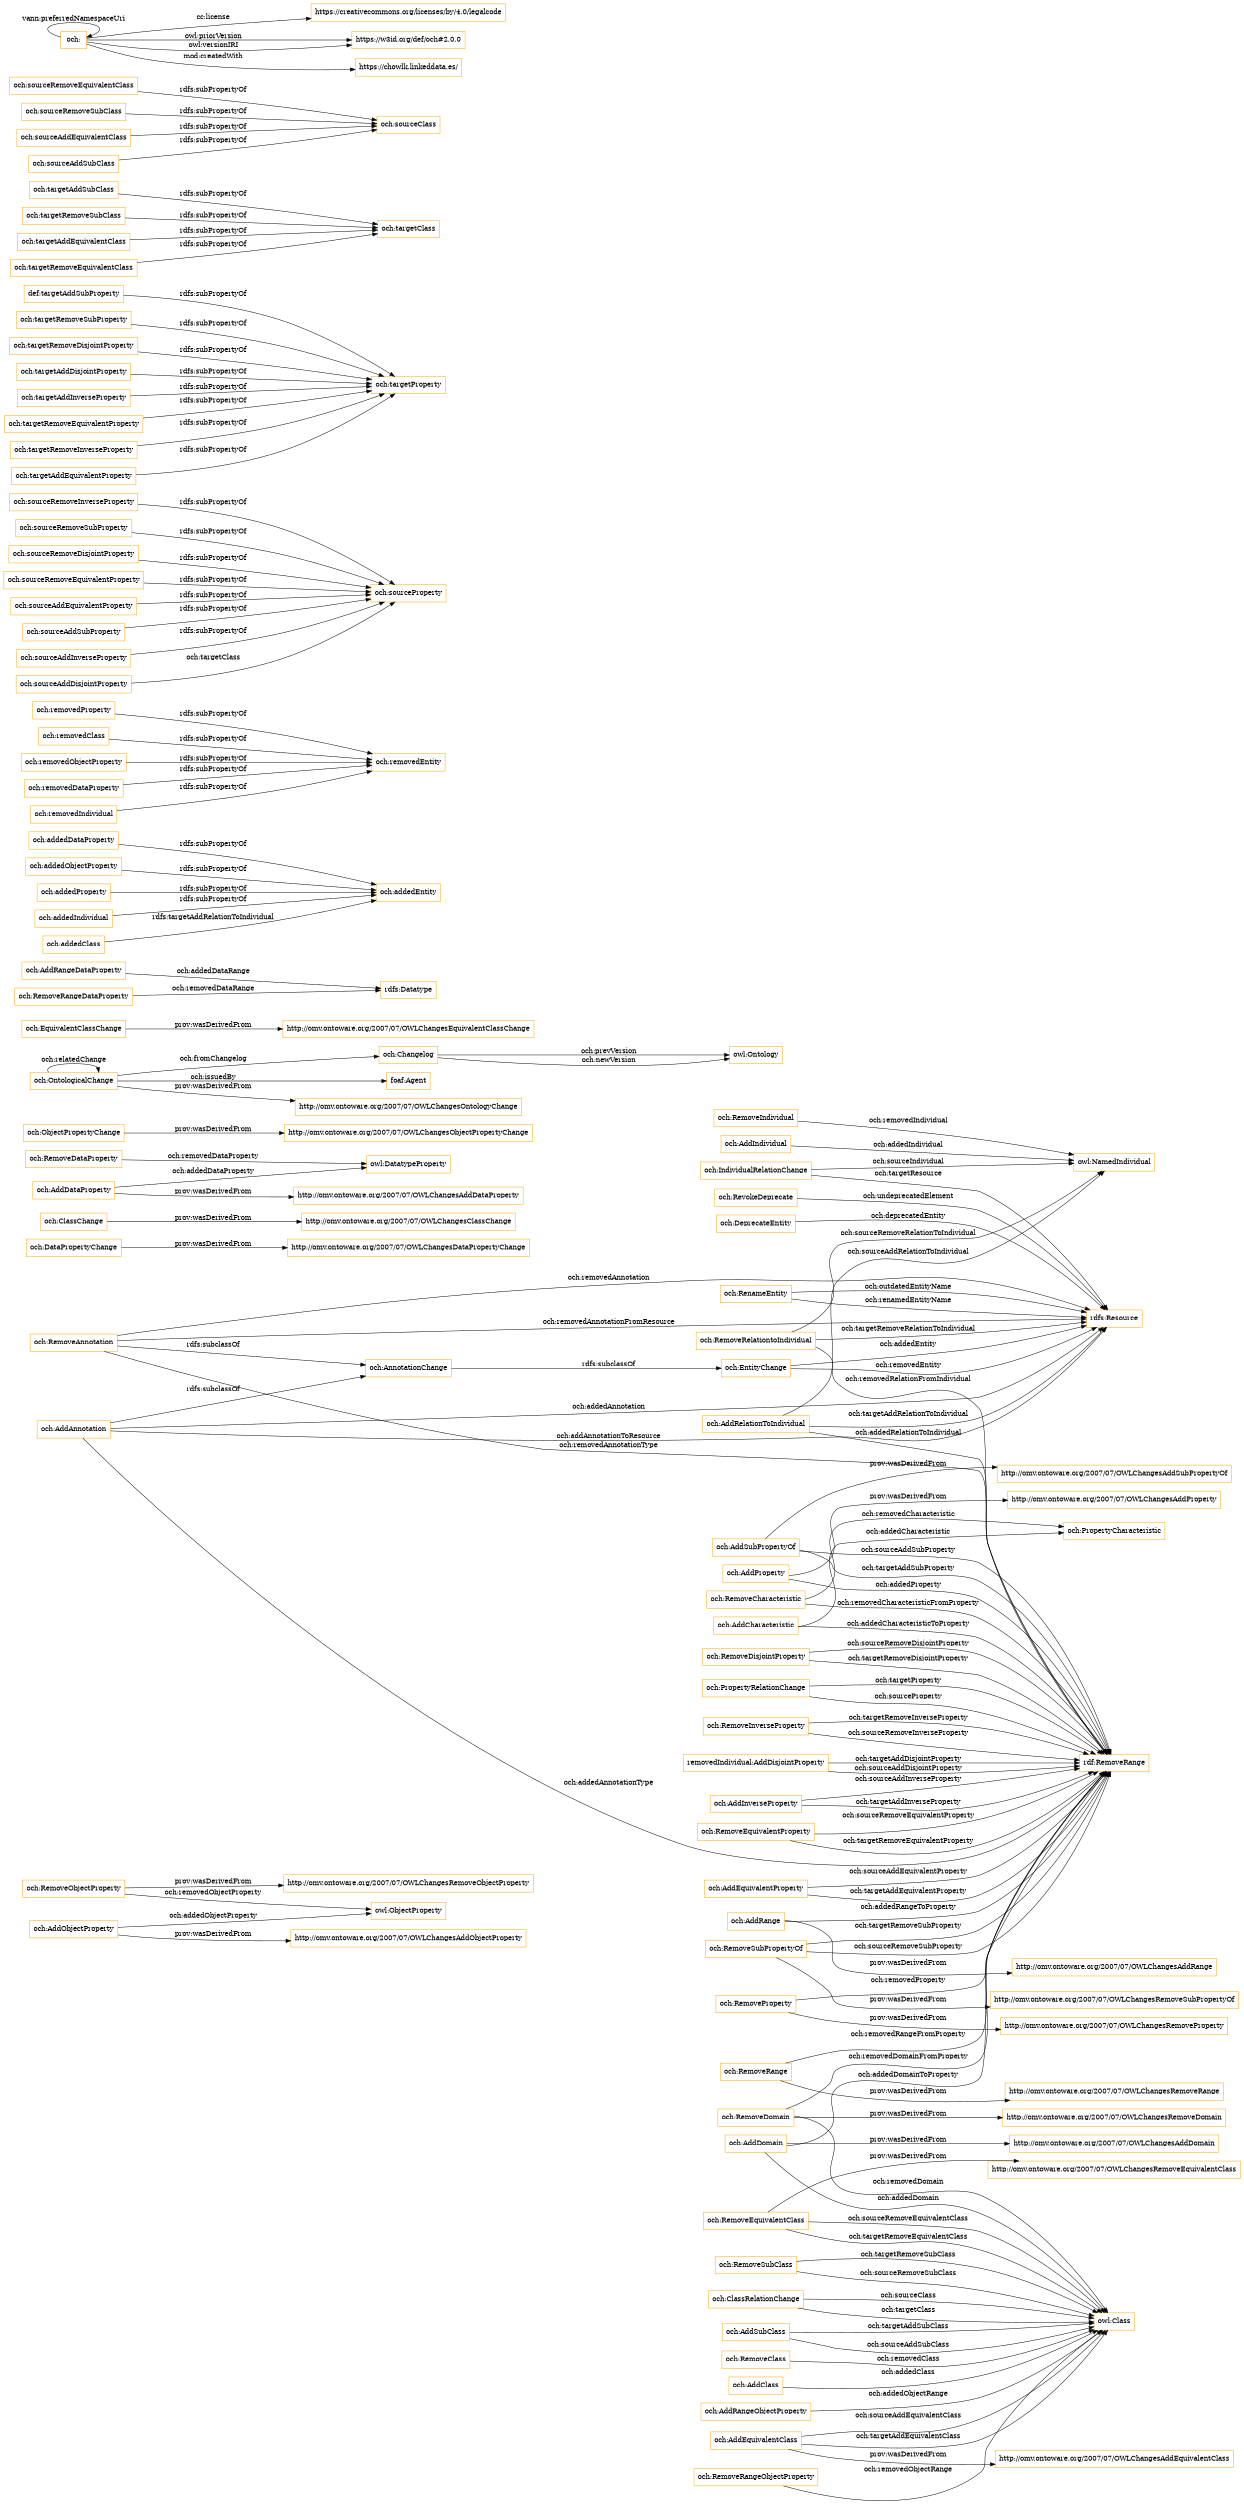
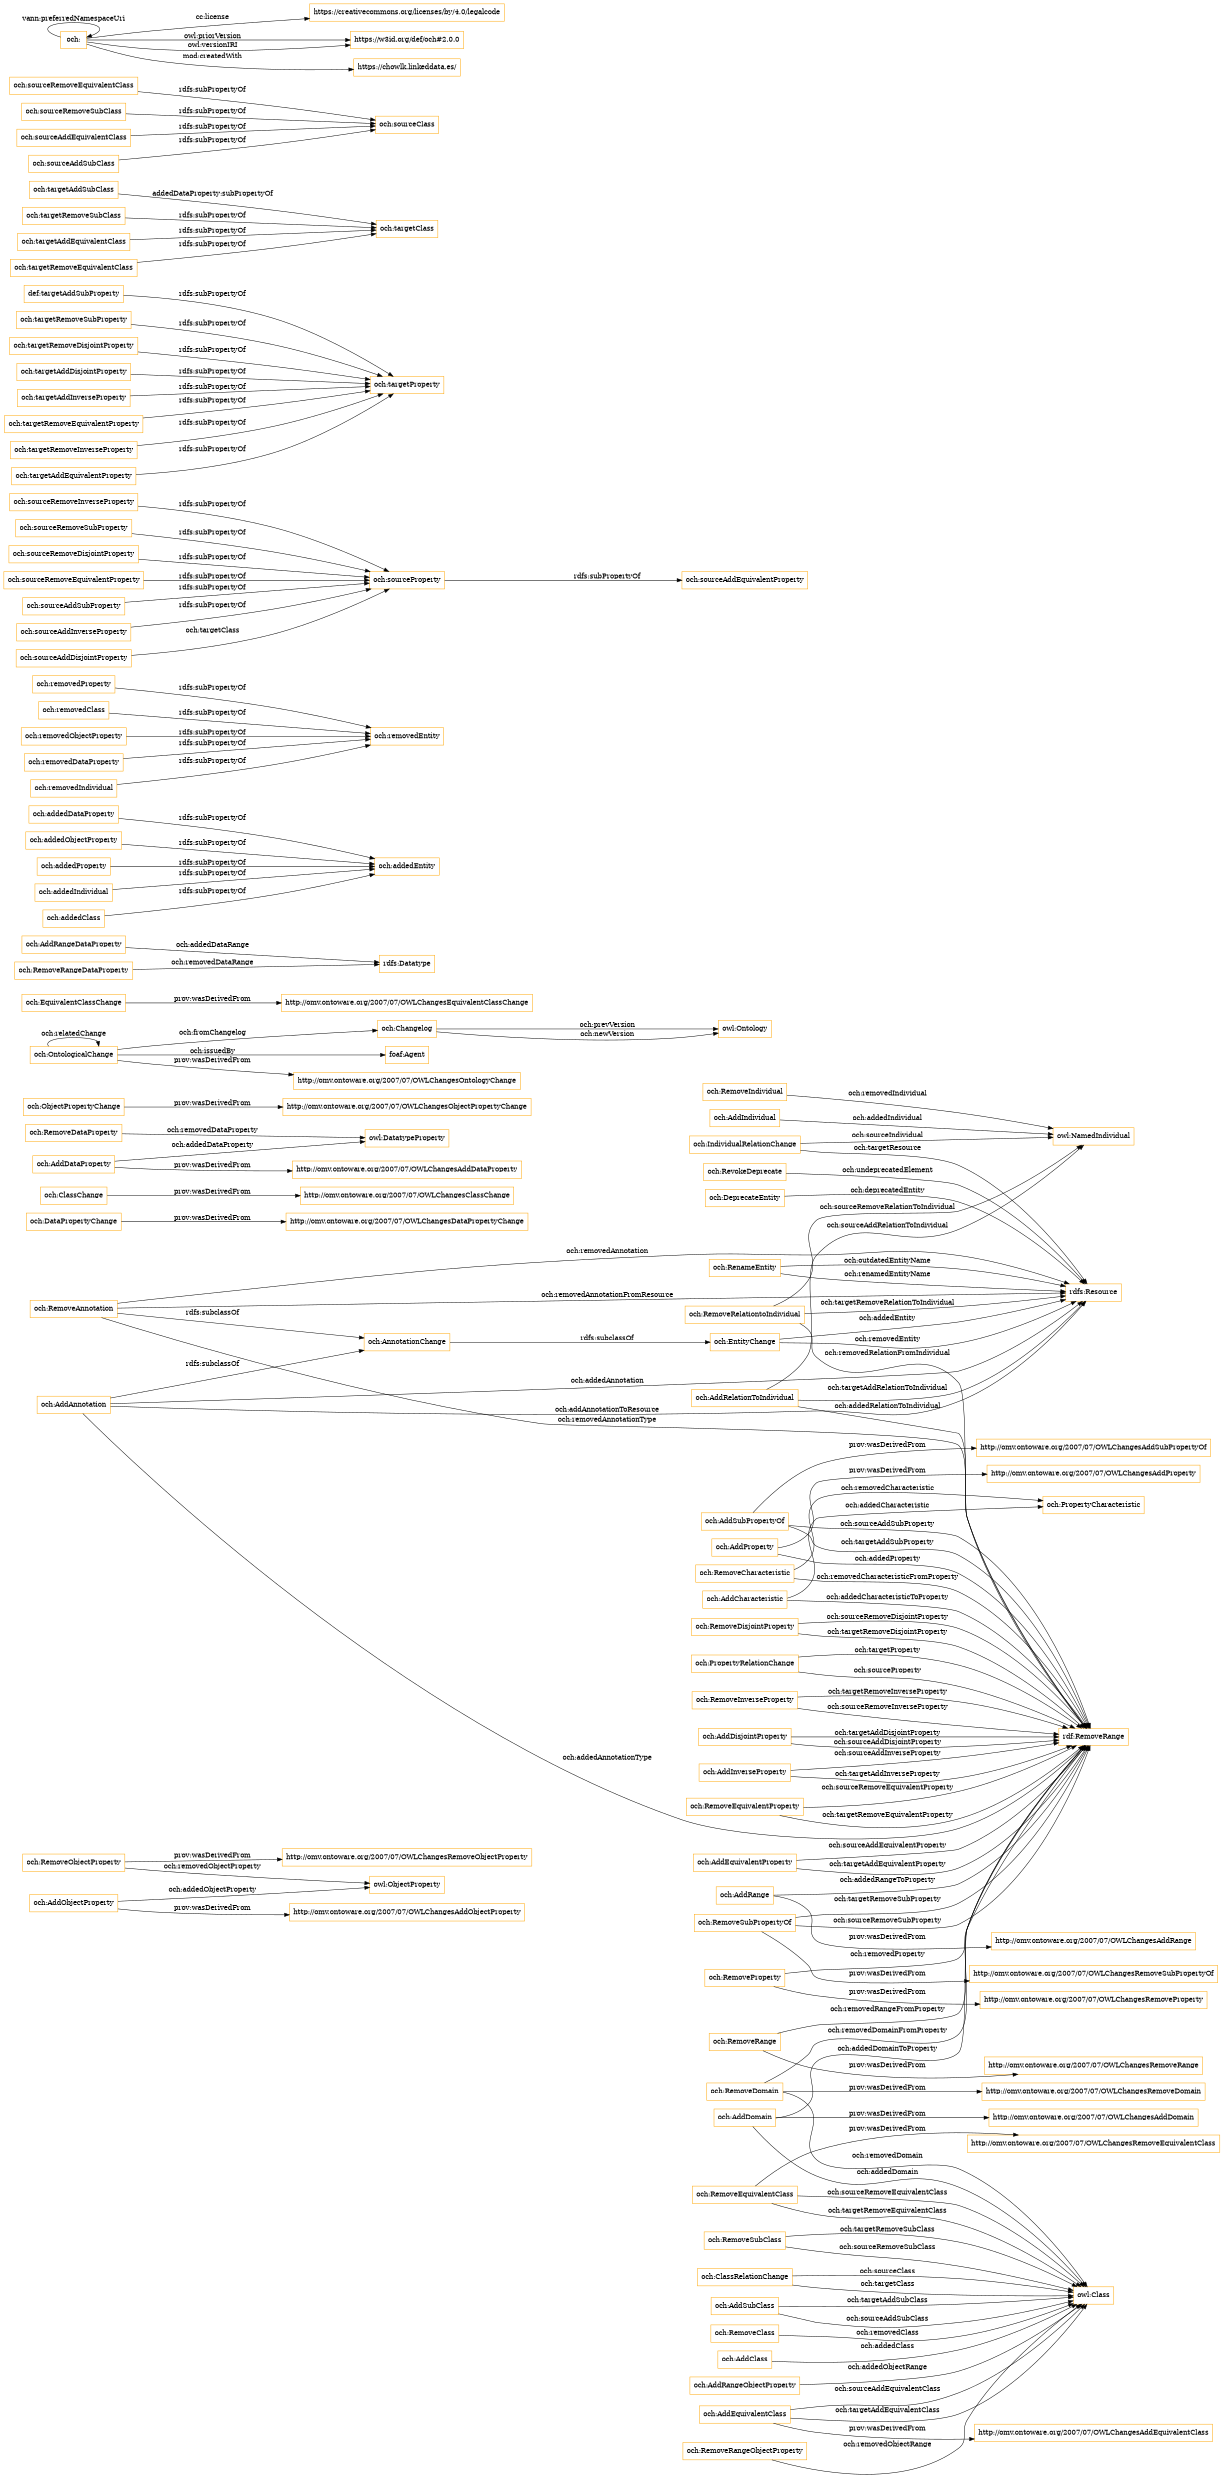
edge "och:targetAddSubClass" -> "och:targetClass": label "rdfs:subPropertyOf" -> "addedDataProperty:subPropertyOf"
edge "och:sourceAddEquivalentProperty" -> "och:sourceProperty": reversed
edge "och:addedClass" -> "och:addedEntity": label "rdfs:targetAddRelationToIndividual" -> "rdfs:subPropertyOf"
node "removedIndividual:AddDisjointProperty": label "removedIndividual:AddDisjointProperty" -> "och:AddDisjointProperty"
